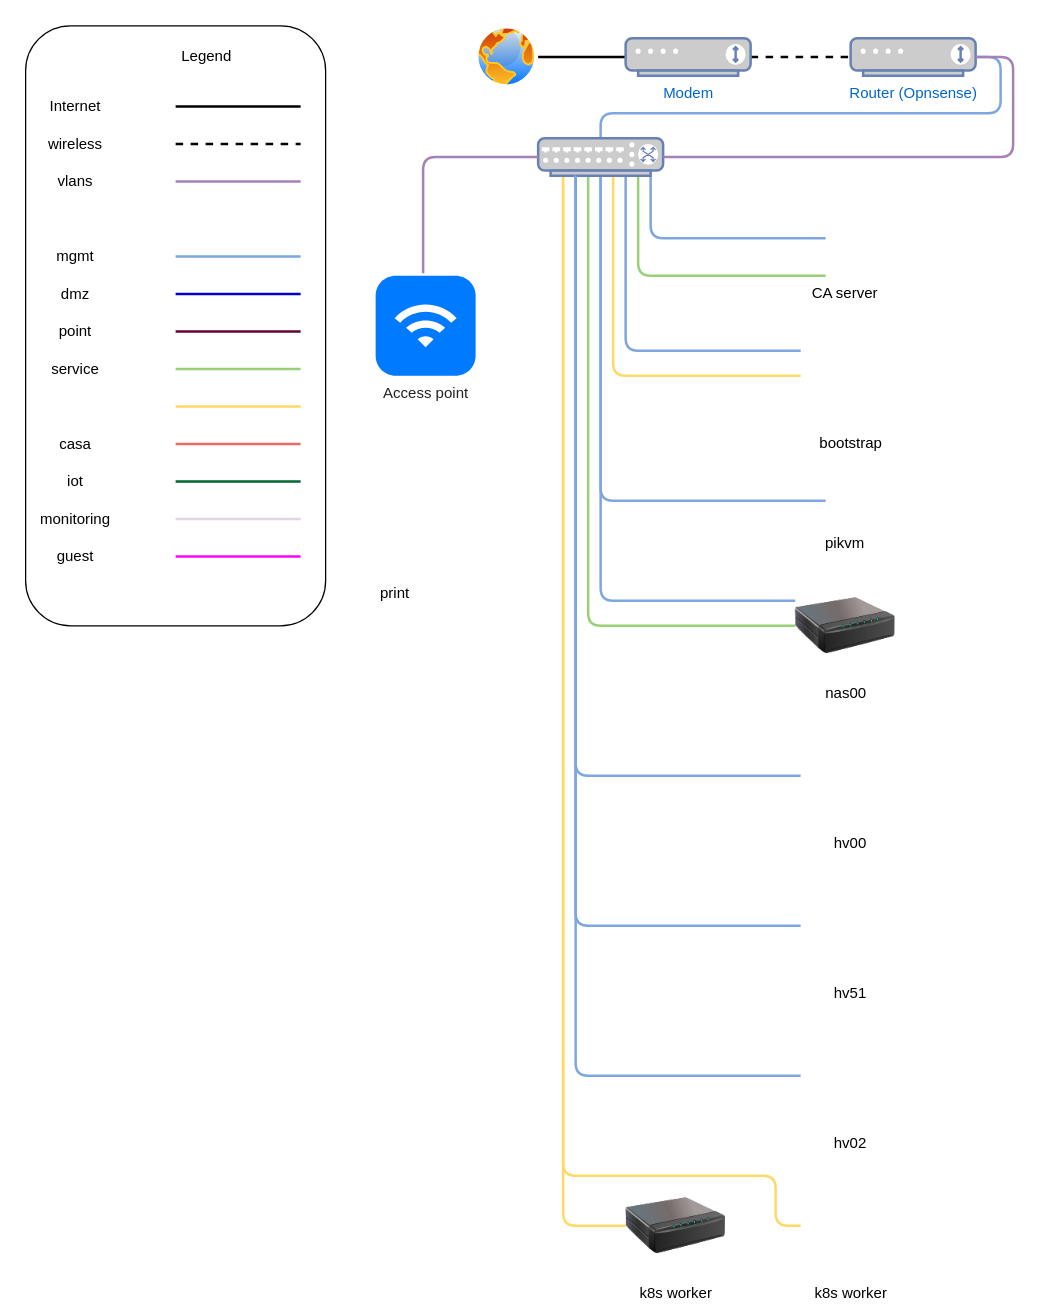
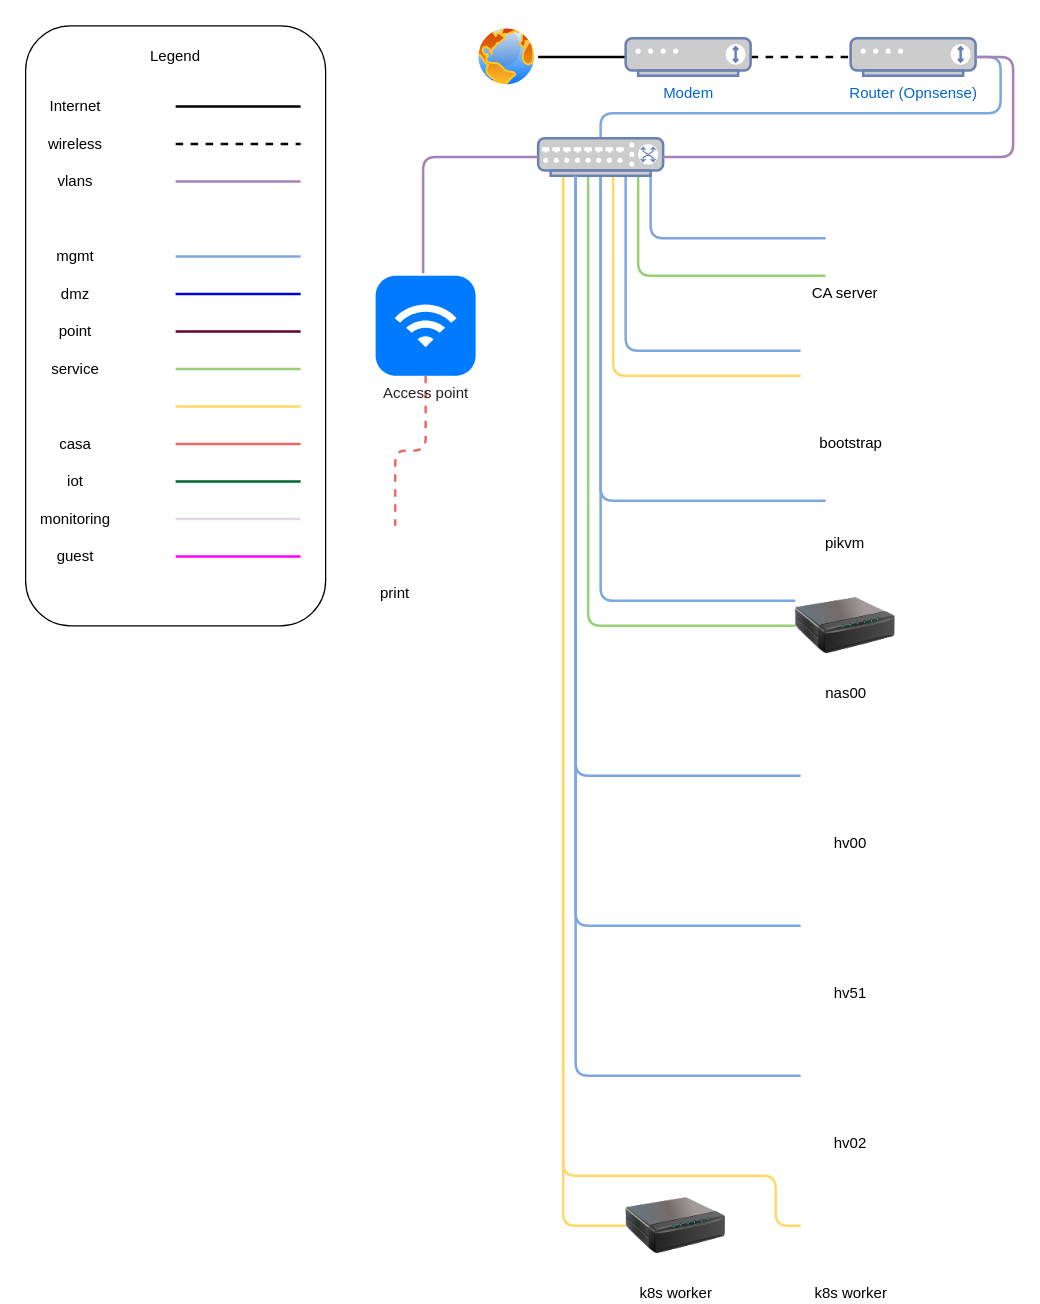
node "Legend": moved (207, 57) -> (176, 57)
edge "Access point" -- "print": added
